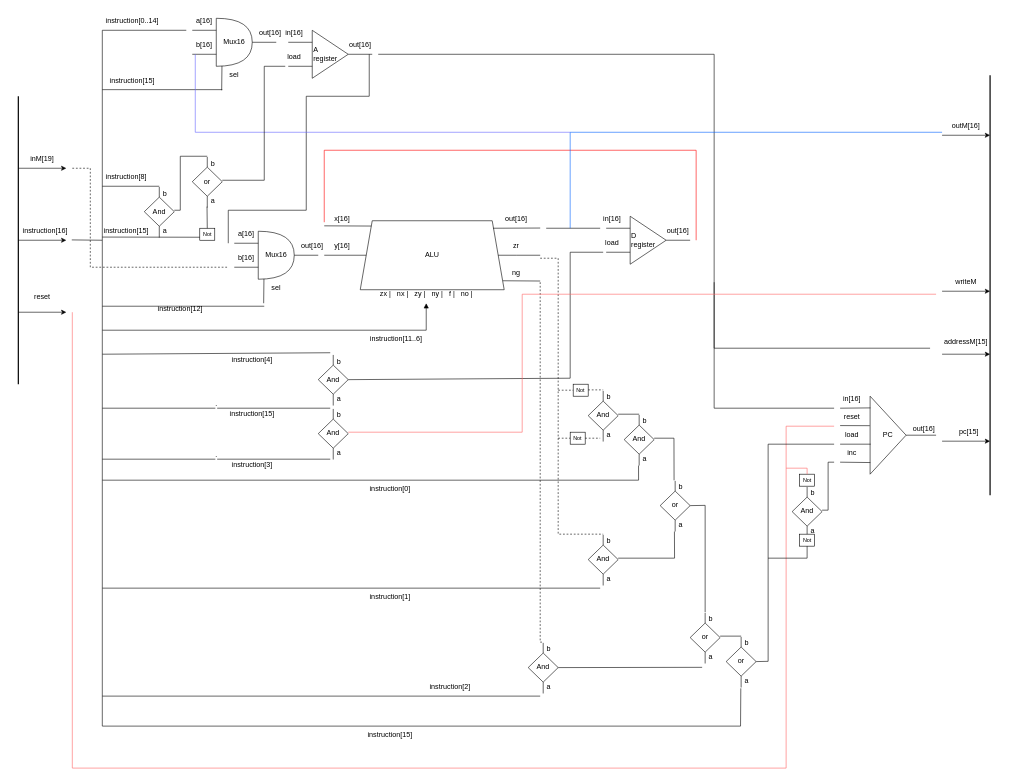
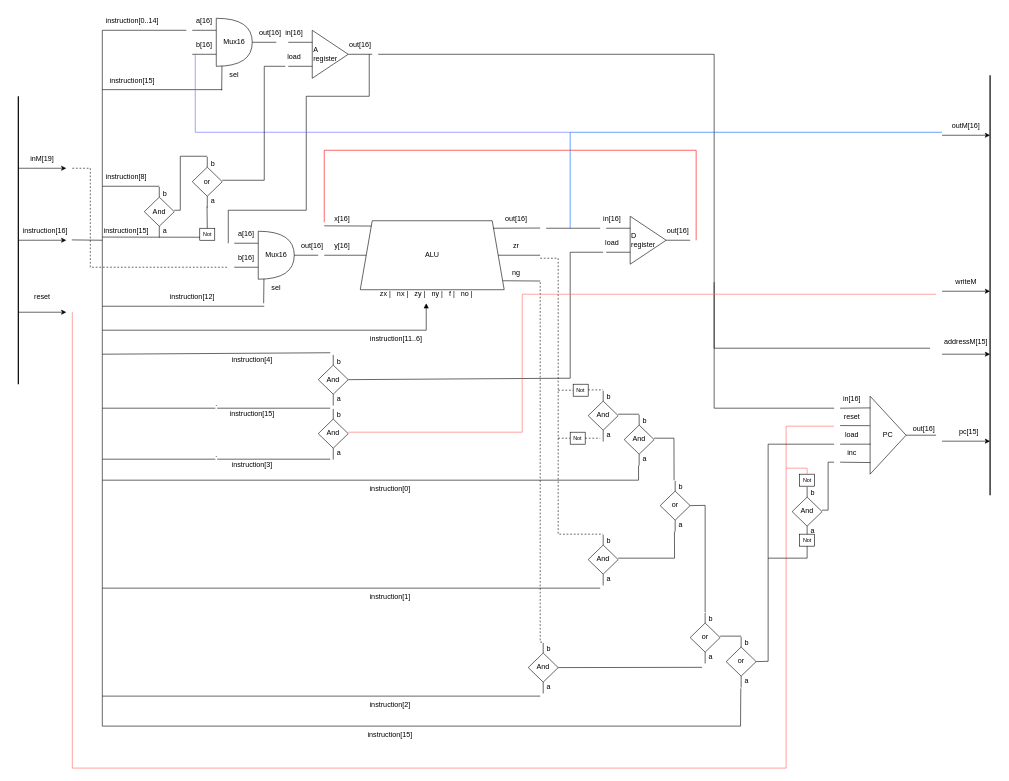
node "instruction[12]": moved (180, 309) -> (192, 297)
node "instruction[2]": moved (450, 687) -> (390, 705)
